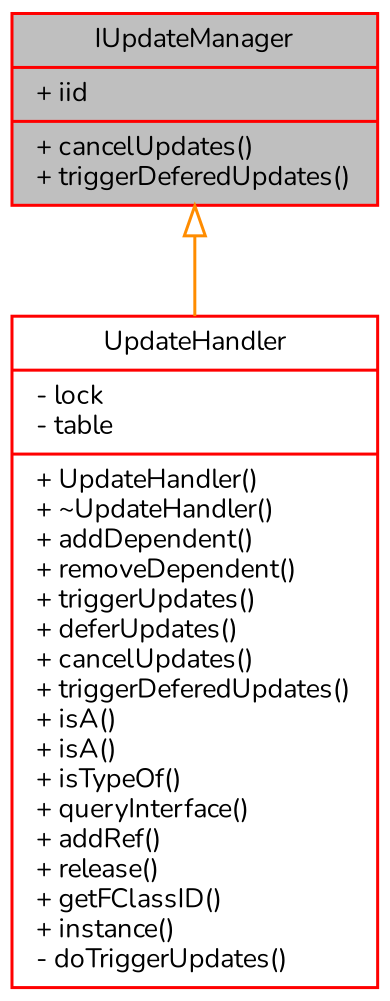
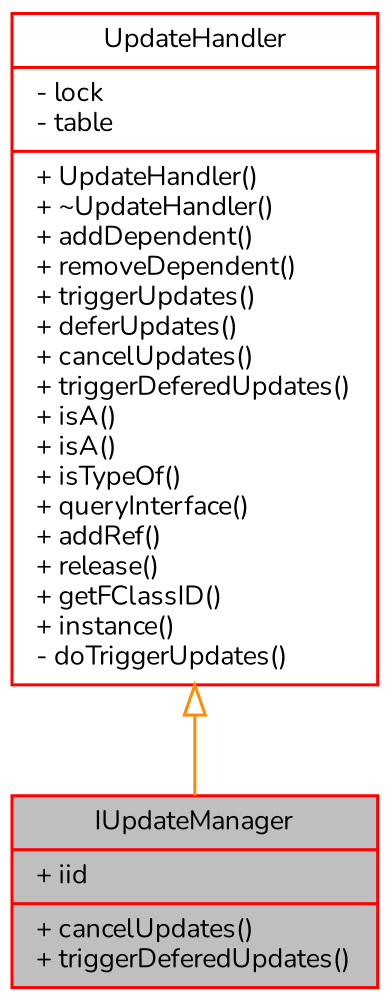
edge "UpdateHandler" -> "IUpdateManager": reversed
